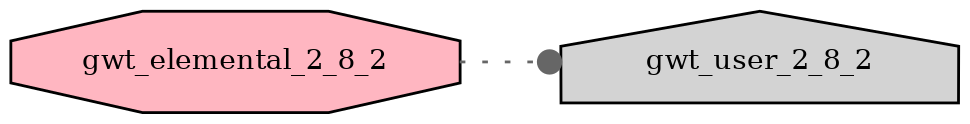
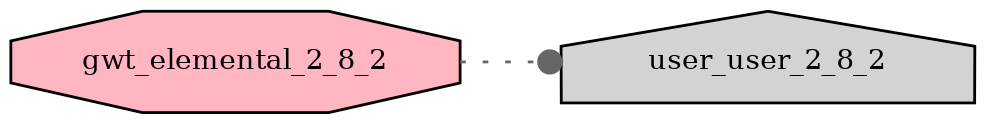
node "gwt_user_2_8_2": label "gwt_user_2_8_2" -> "user_user_2_8_2"
